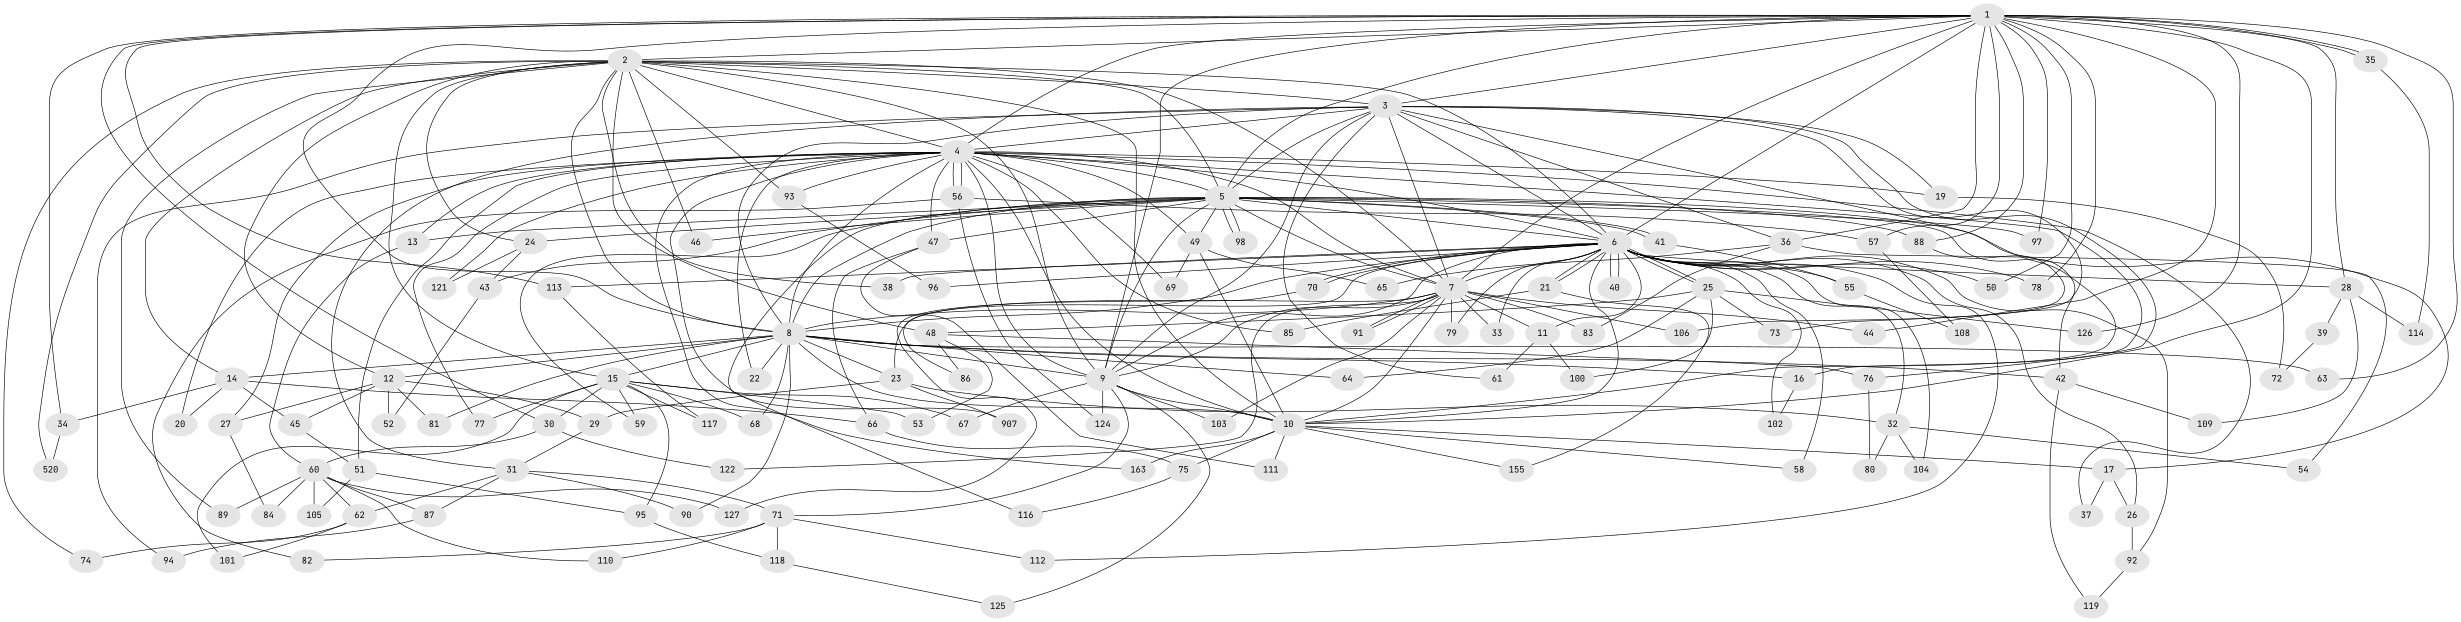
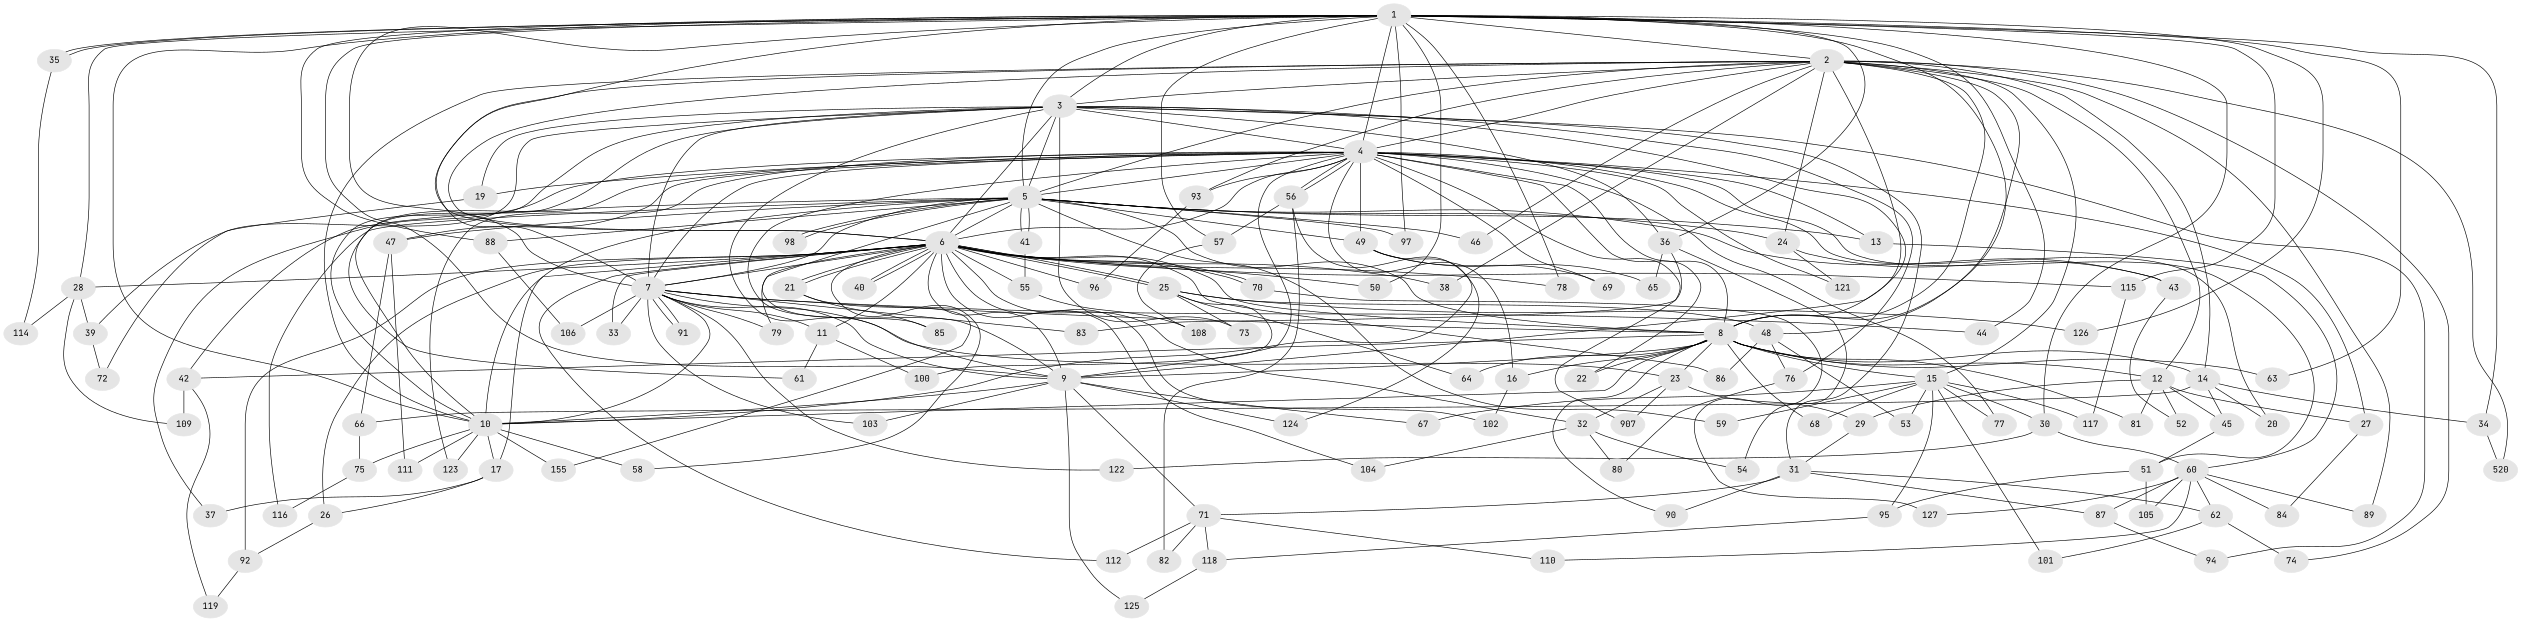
edge "3" -- "39": added
node "113": label "113" -> "115"
node "163": label "163" -> "123"
